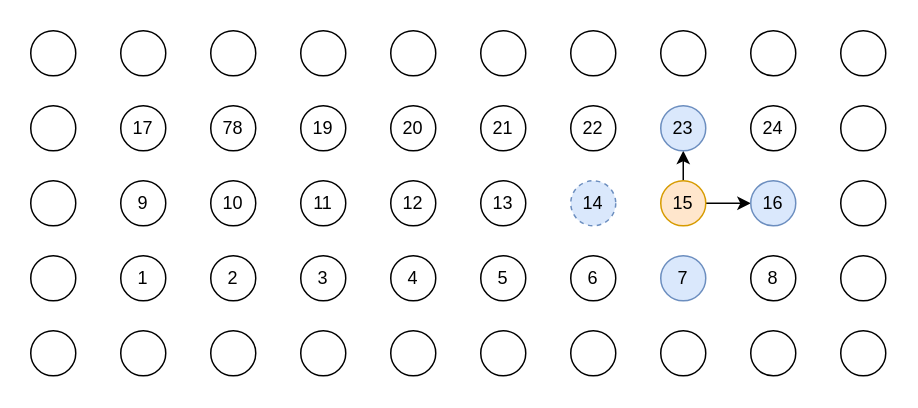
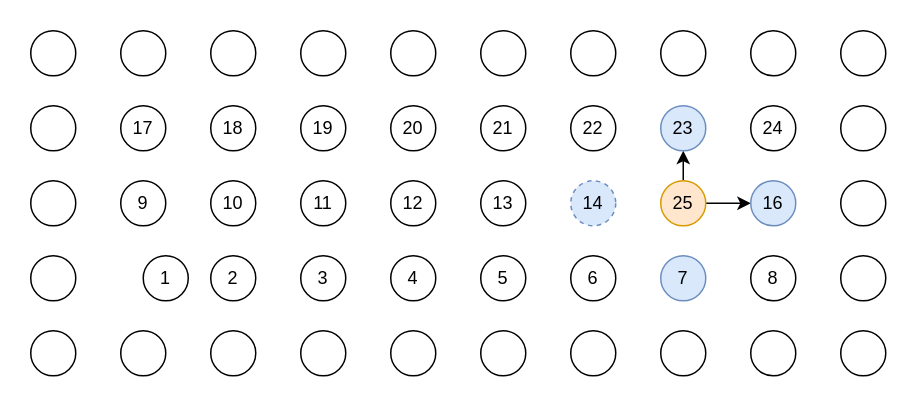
node "78": label "78" -> "18"
node "15": label "15" -> "25"
node "1": moved (143, 278) -> (166, 278)
